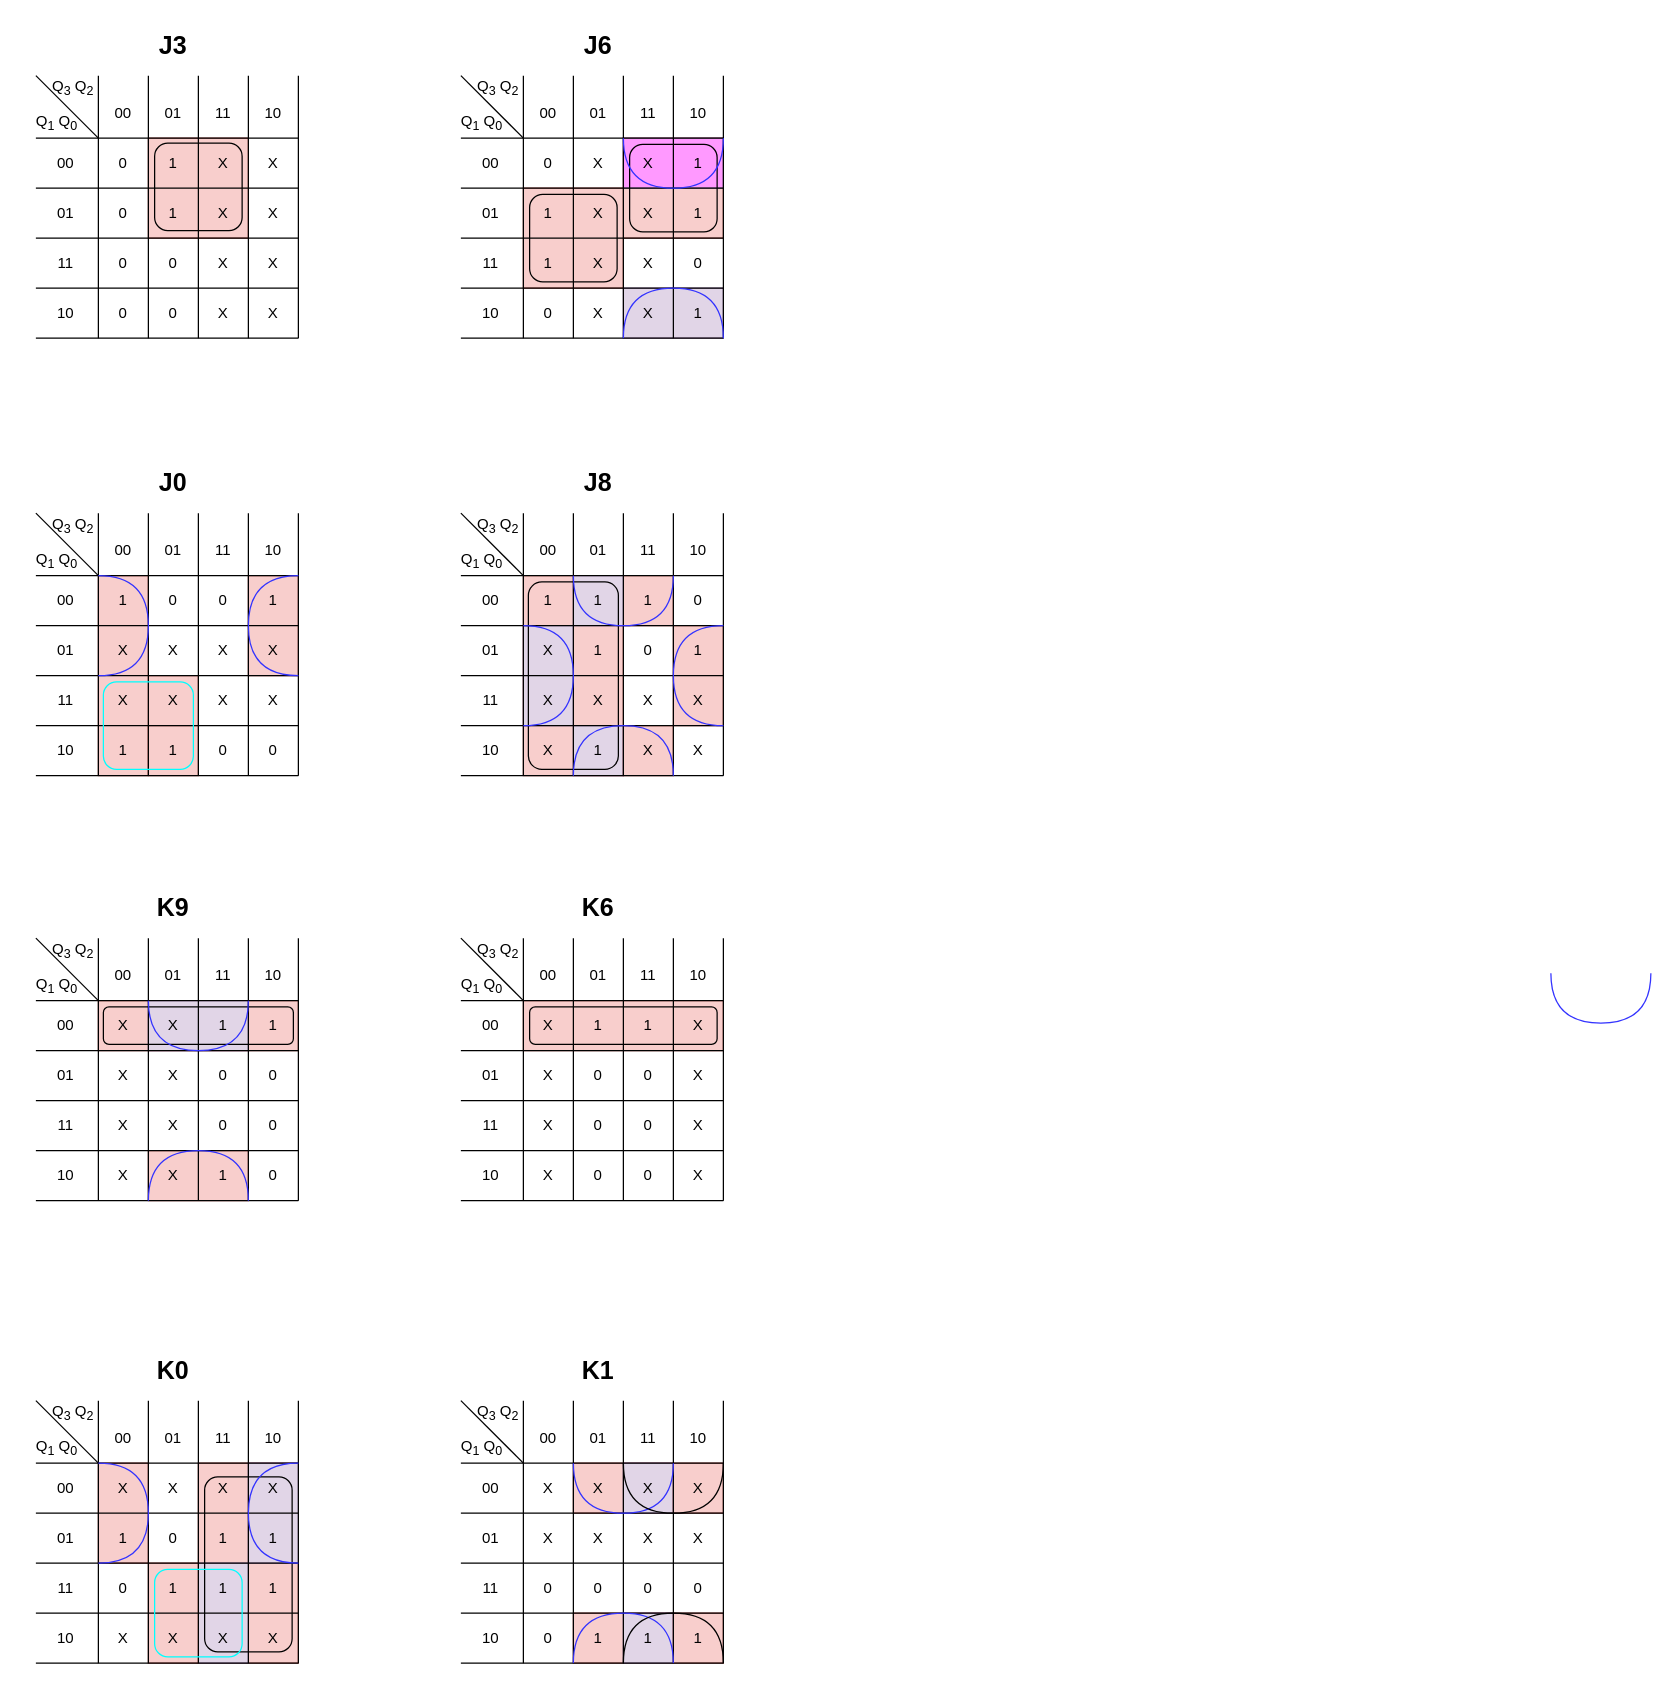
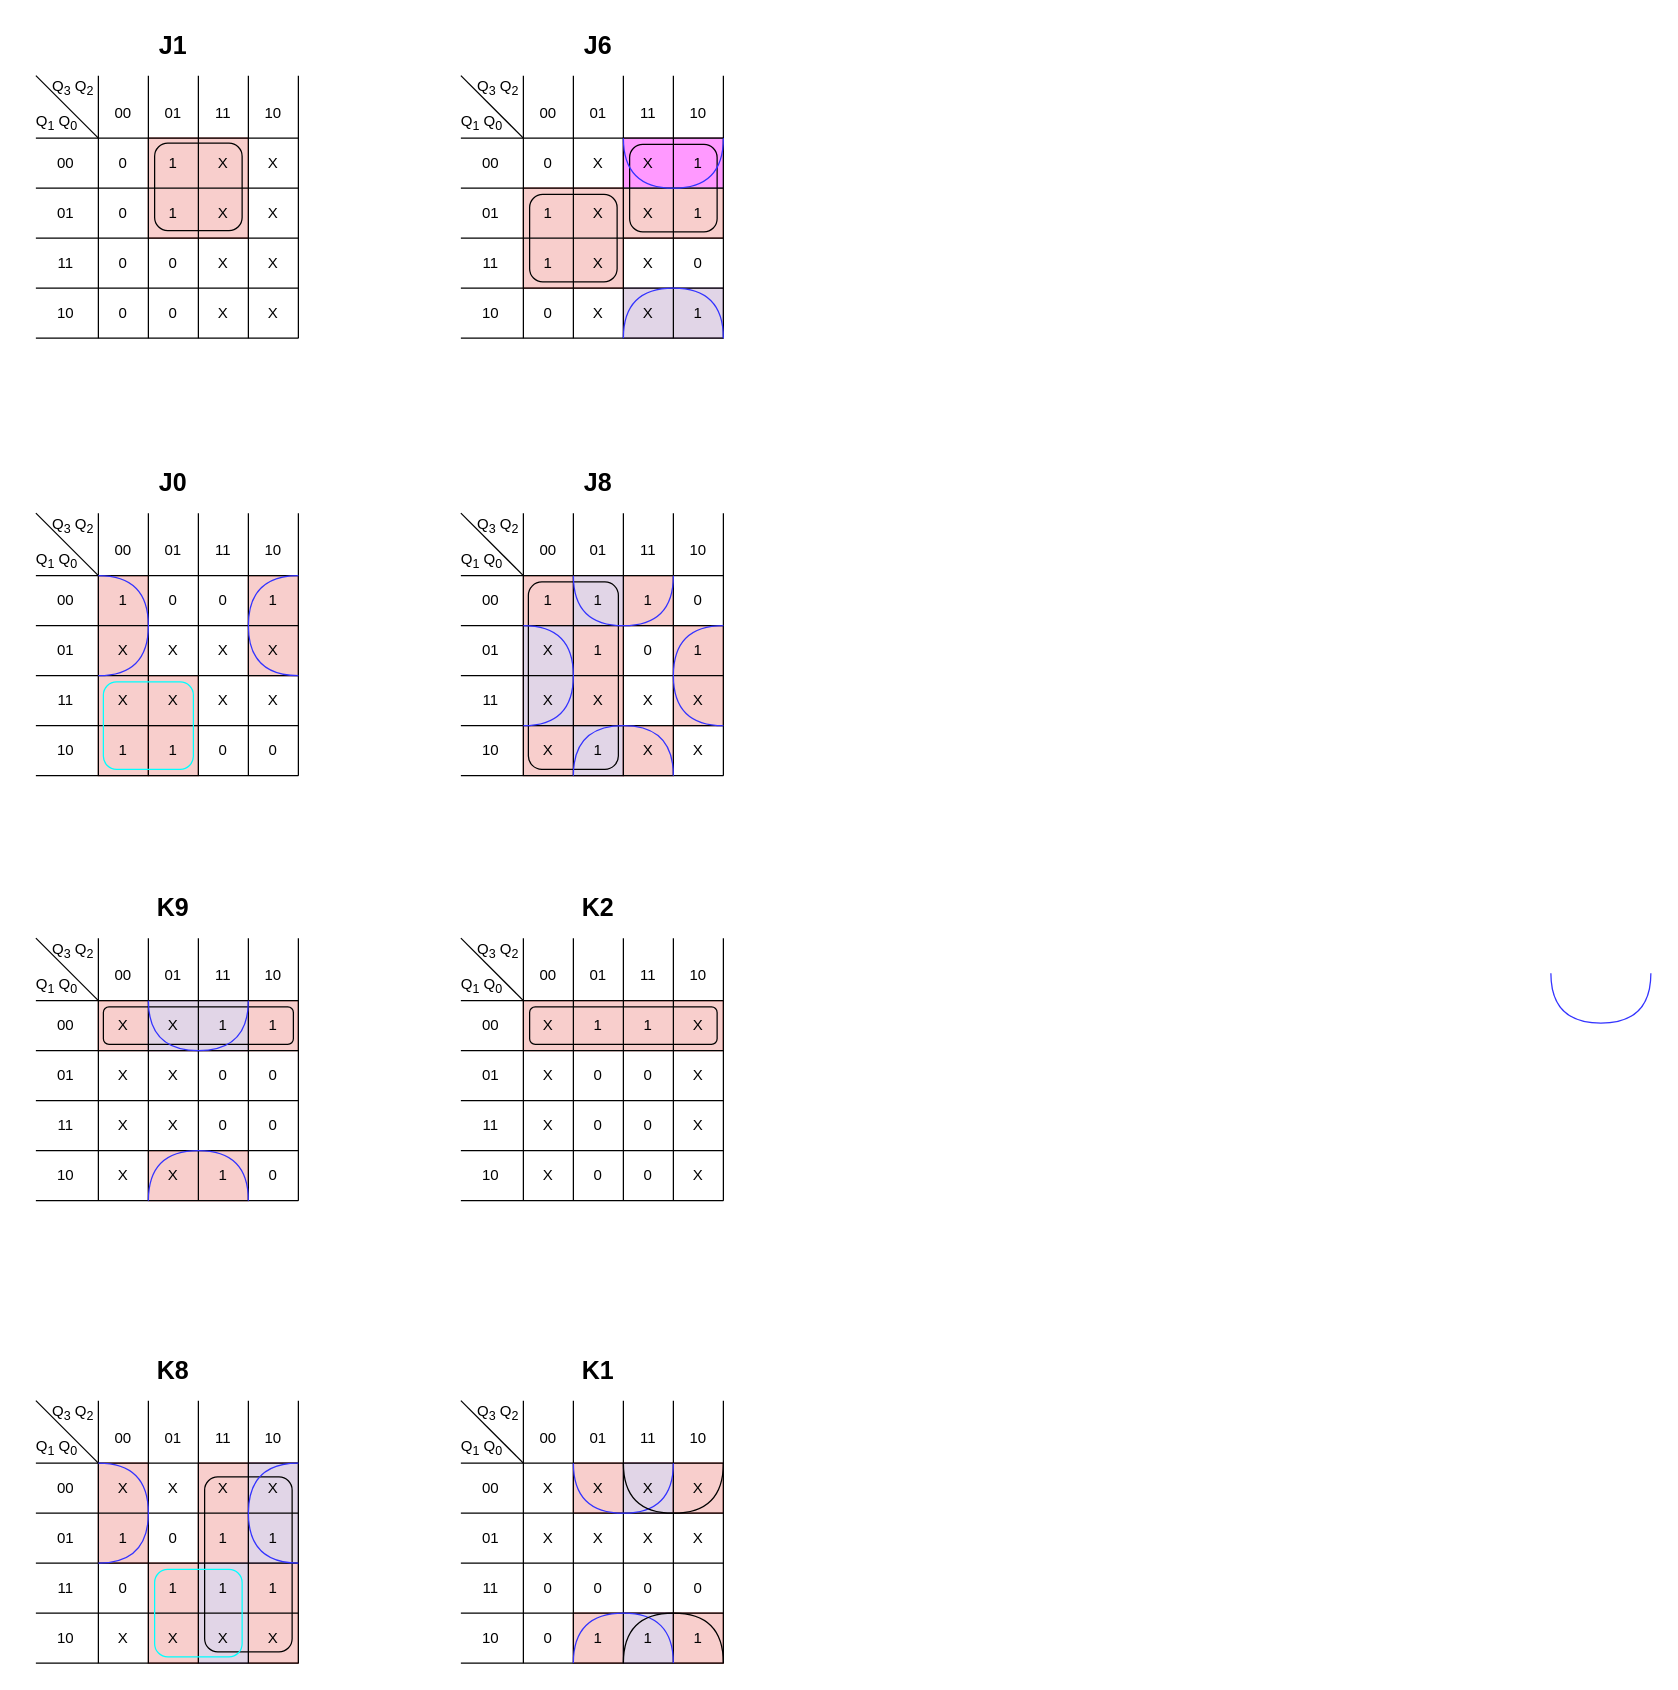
node "J3": label "J3" -> "J1"
node "K6": label "K6" -> "K2"
node "K0": label "K0" -> "K8"
